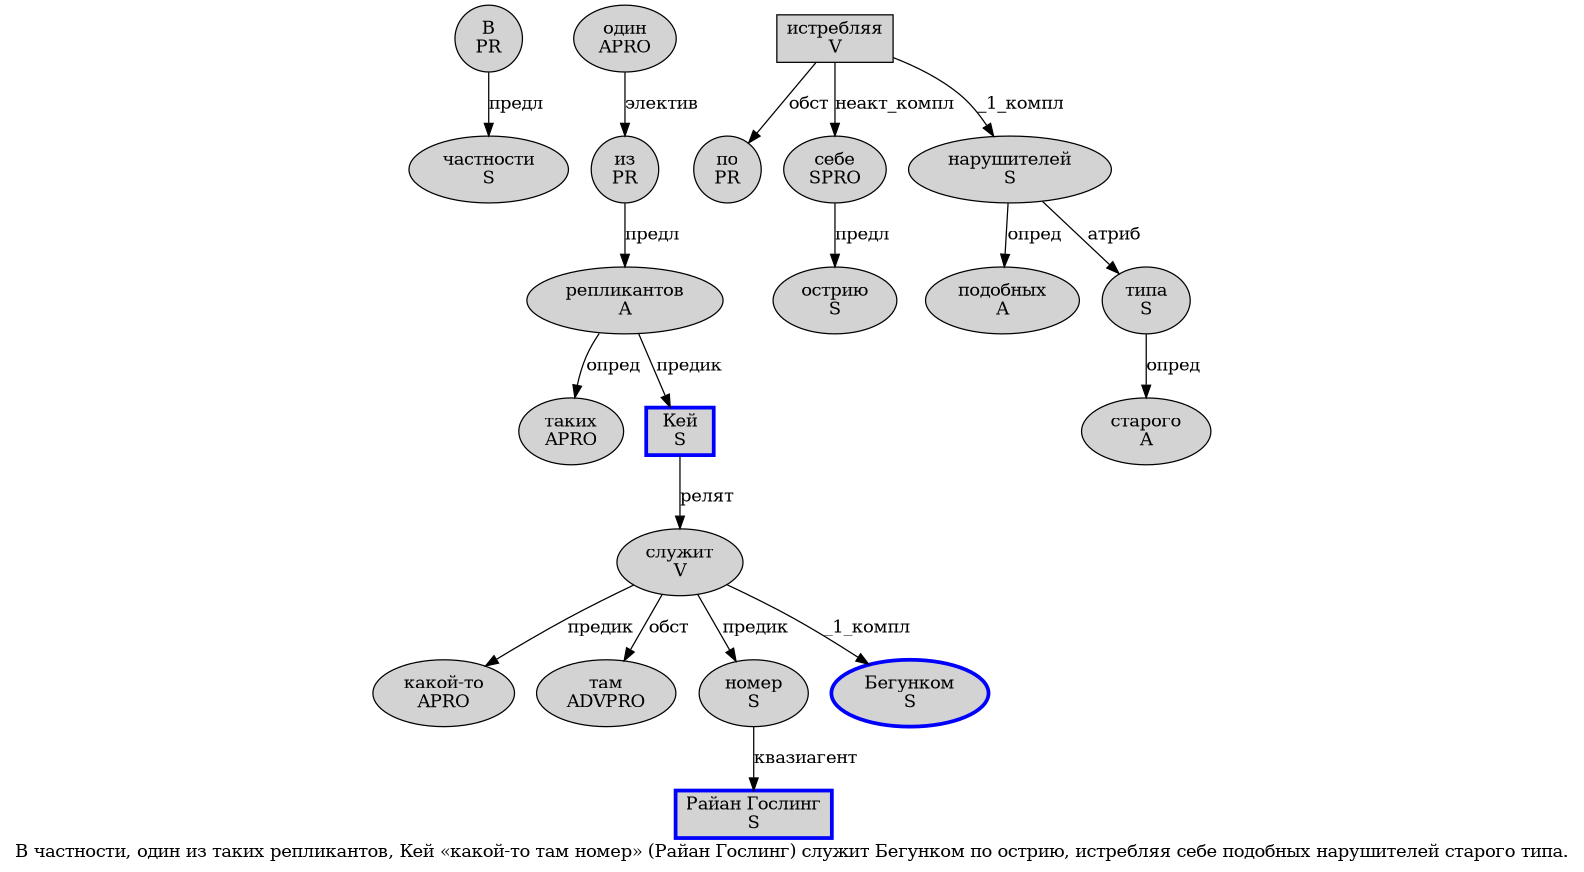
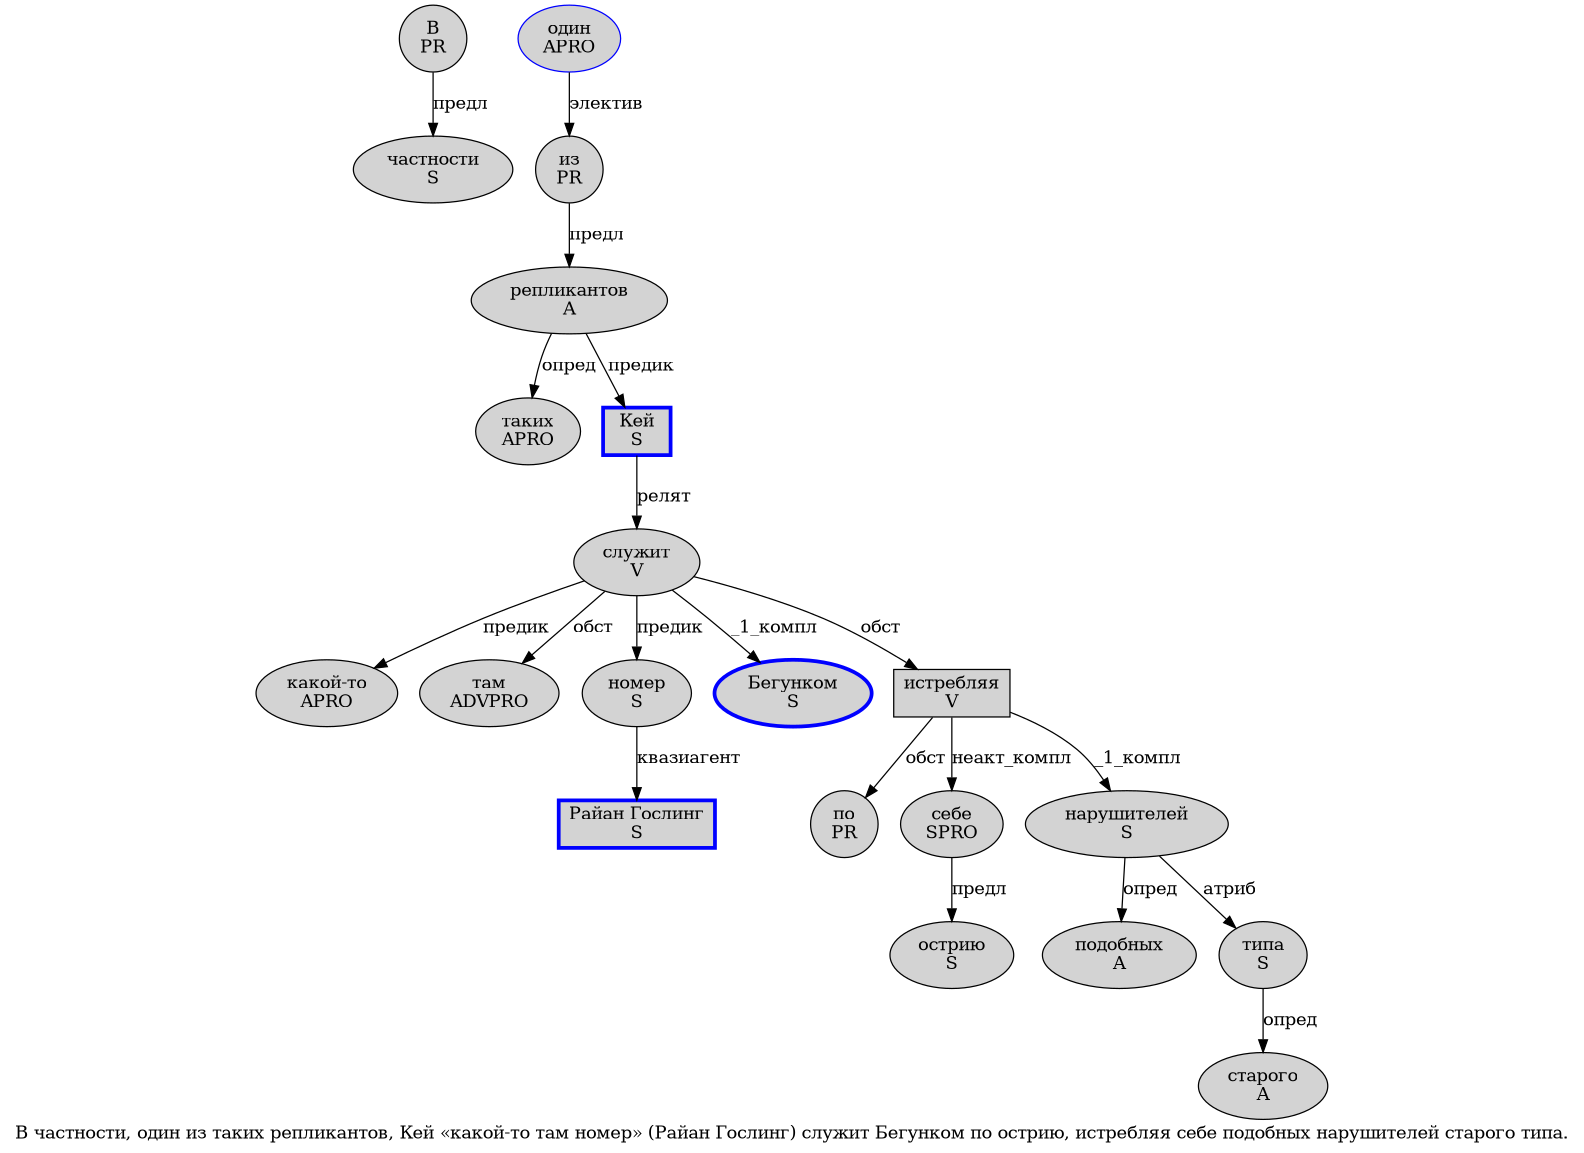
node "один APRO": color black -> blue
edge "служит V" -> "истребляя V": added, label "обст"
